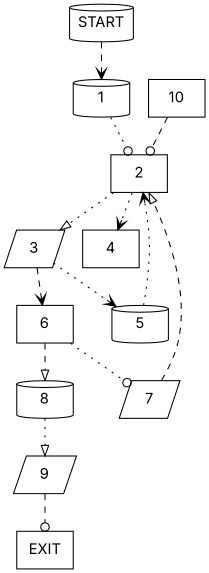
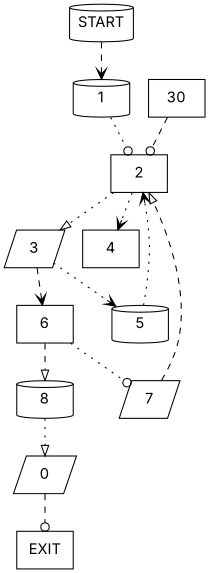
node "10": label "10" -> "30"
node "9": label "9" -> "0"
